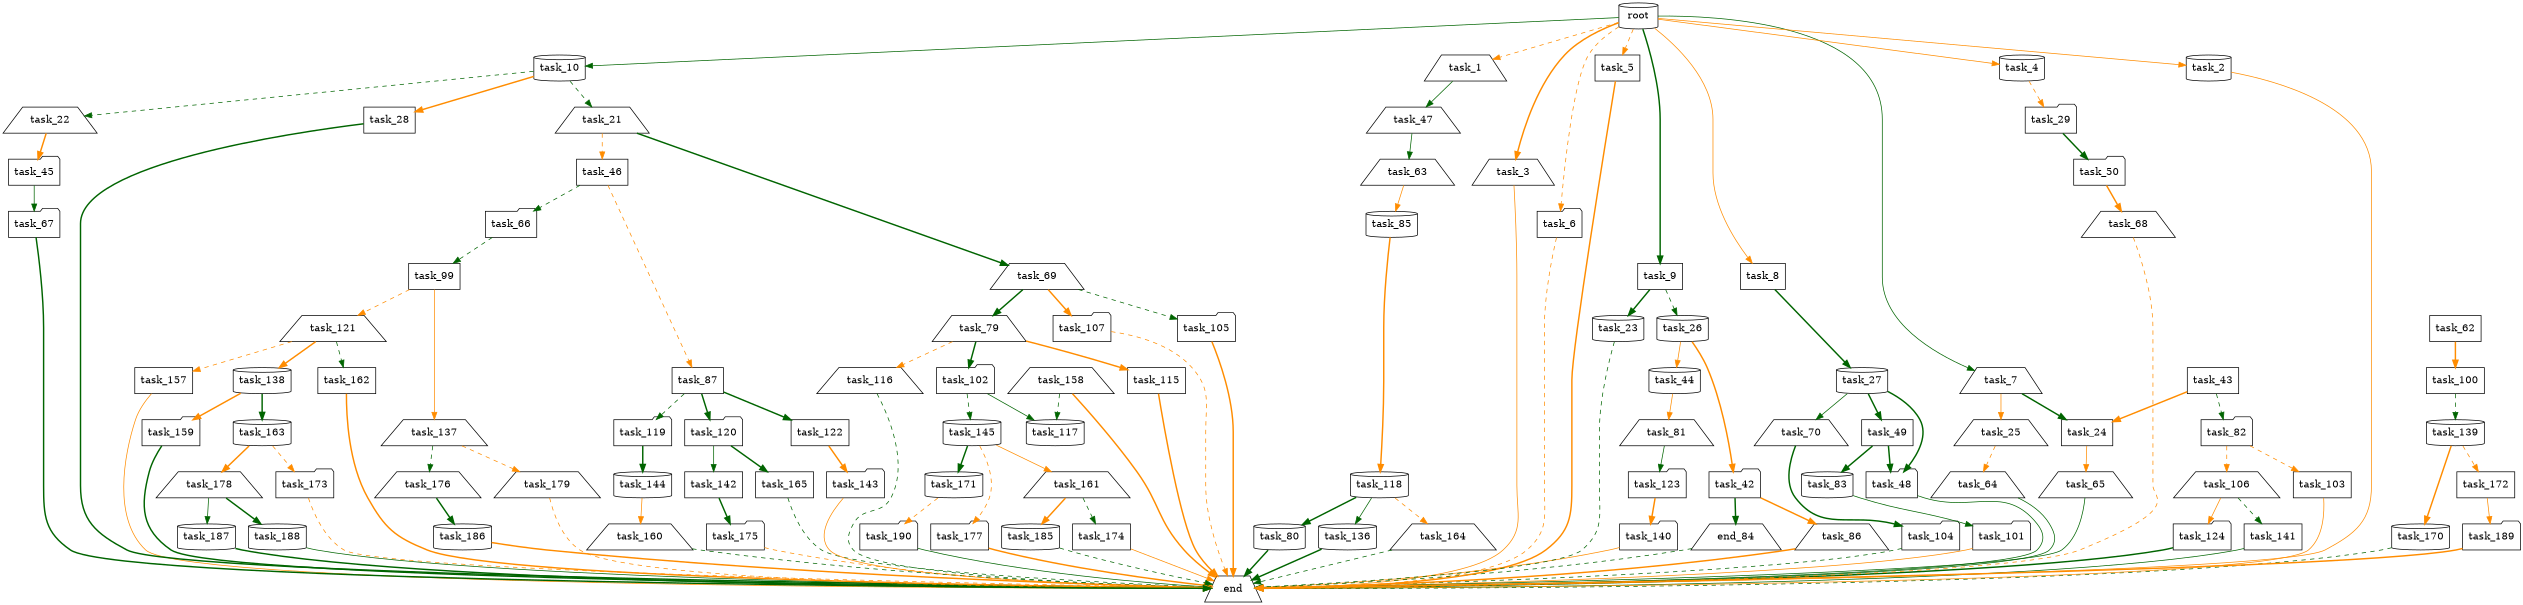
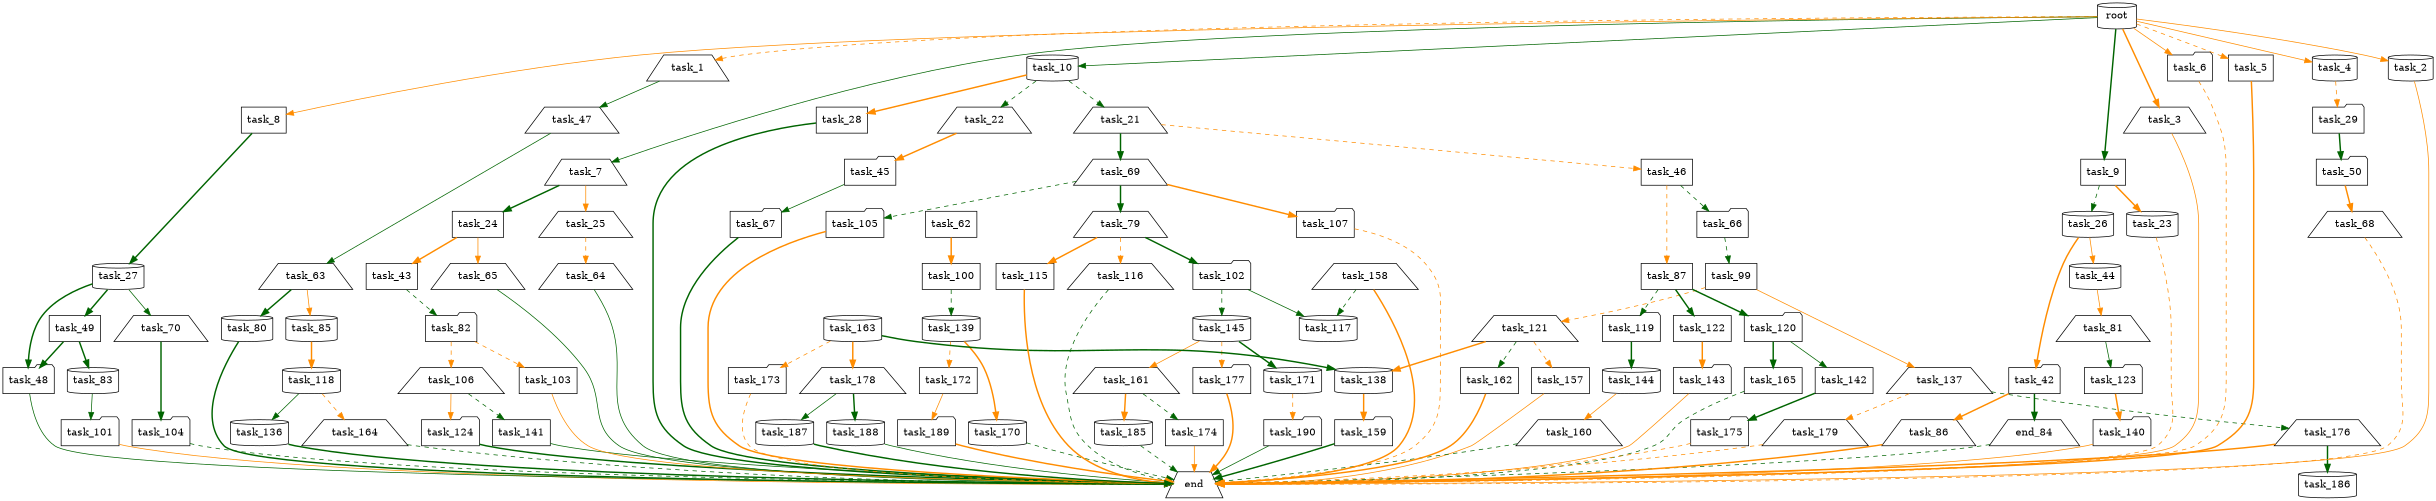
edge "root" -> "task_6": style dashed -> solid
edge "task_9" -> "task_23": color darkgreen -> darkorange
edge "task_138" -> "task_163": reversed
edge "task_43" -> "task_24": reversed
edge "task_118" -> "task_80": now "task_63" -> "task_80"
edge "task_23" -> "end": color darkgreen -> darkorange
edge "task_186" -> "end": now "task_176" -> "end"
